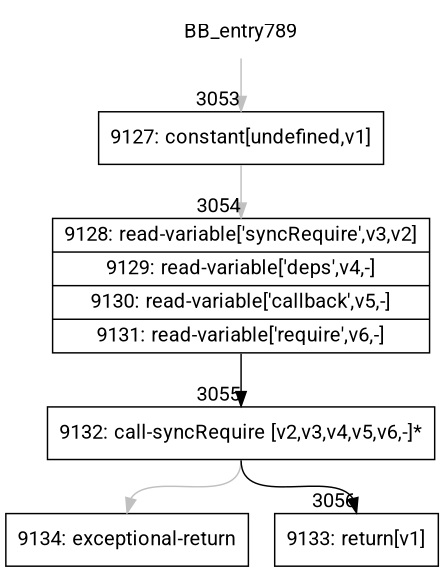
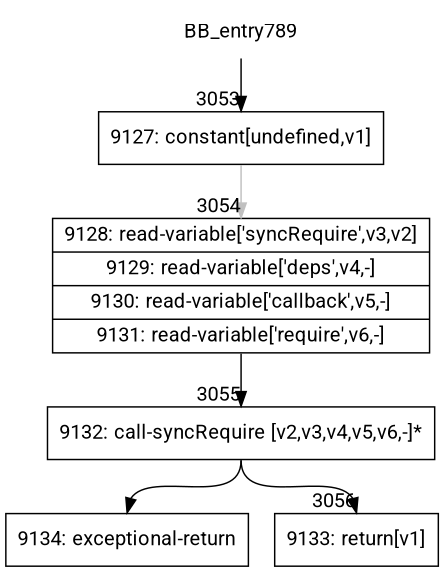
edge "BB_entry789" -> "9127: constant[undefined,v1]": color gray -> black
edge "9132: call-syncRequire [v2,v3,v4,v5,v6,-]*" -> "9134: exceptional-return": color gray -> black
